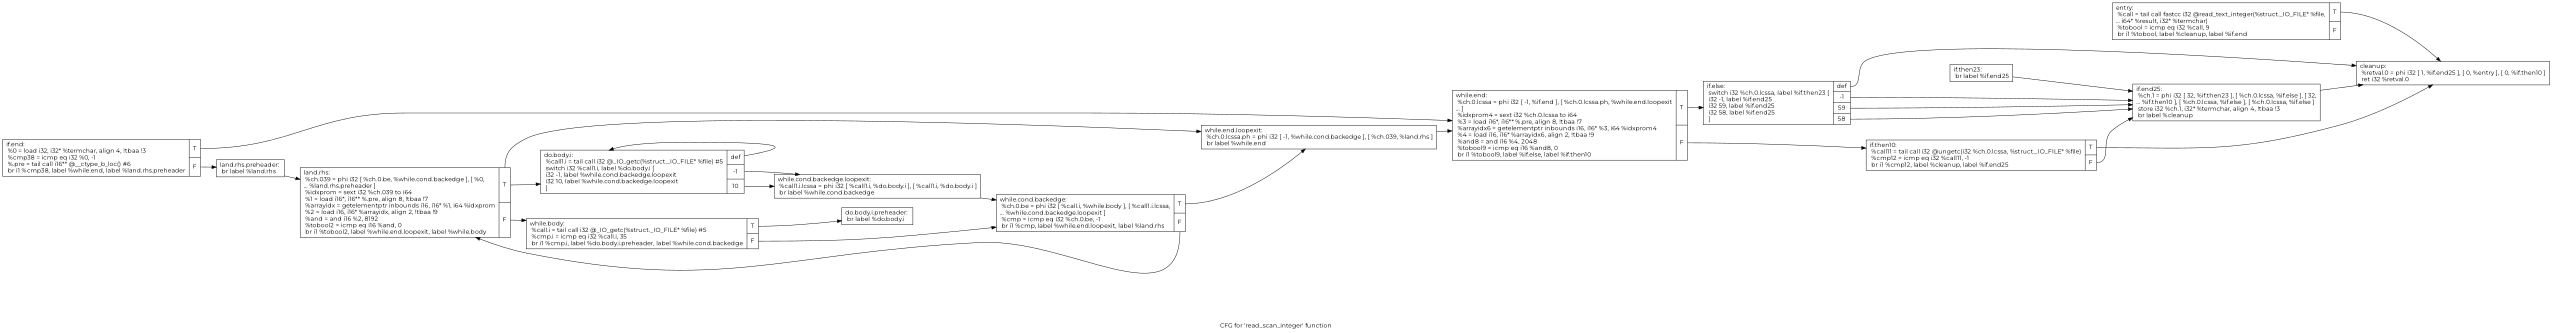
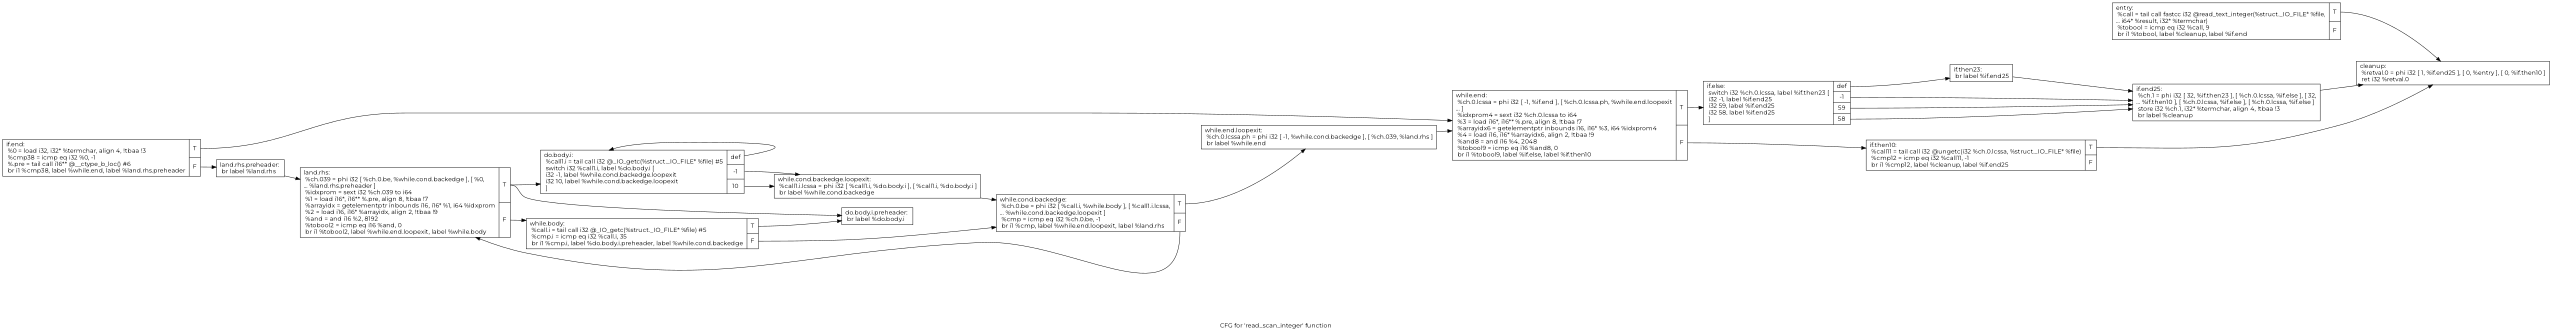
edge "if.else:" -> "cleanup:": now "if.else:" -> "if.then23:"
edge "land.rhs:" -> "while.end.loopexit:": now "land.rhs:" -> "do.body.i.preheader:"
edge "if.then10:" -> "if.end25:": removed
